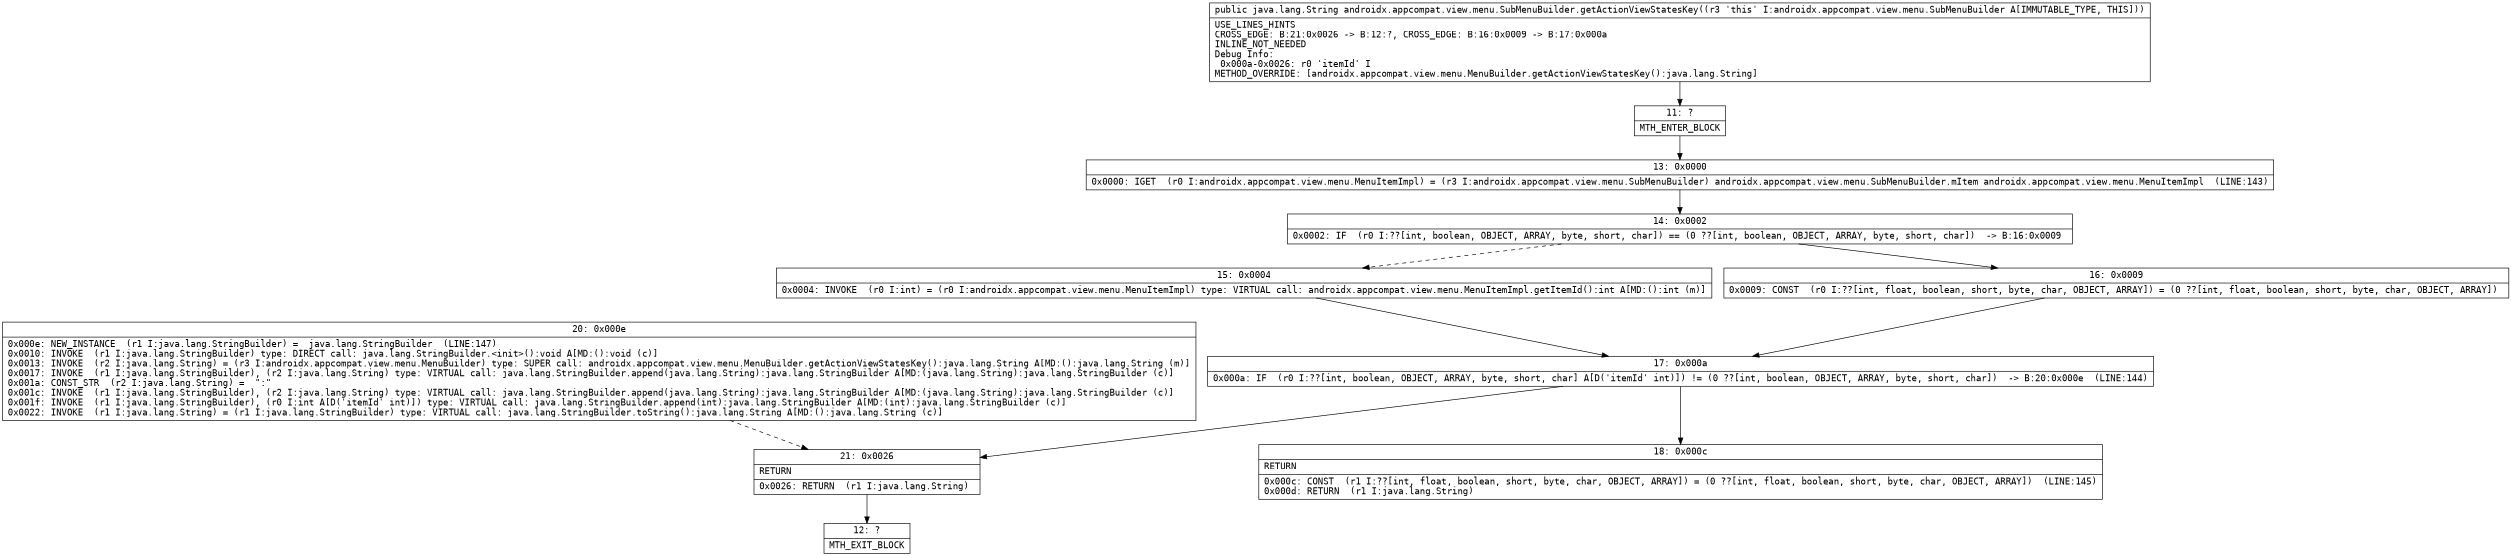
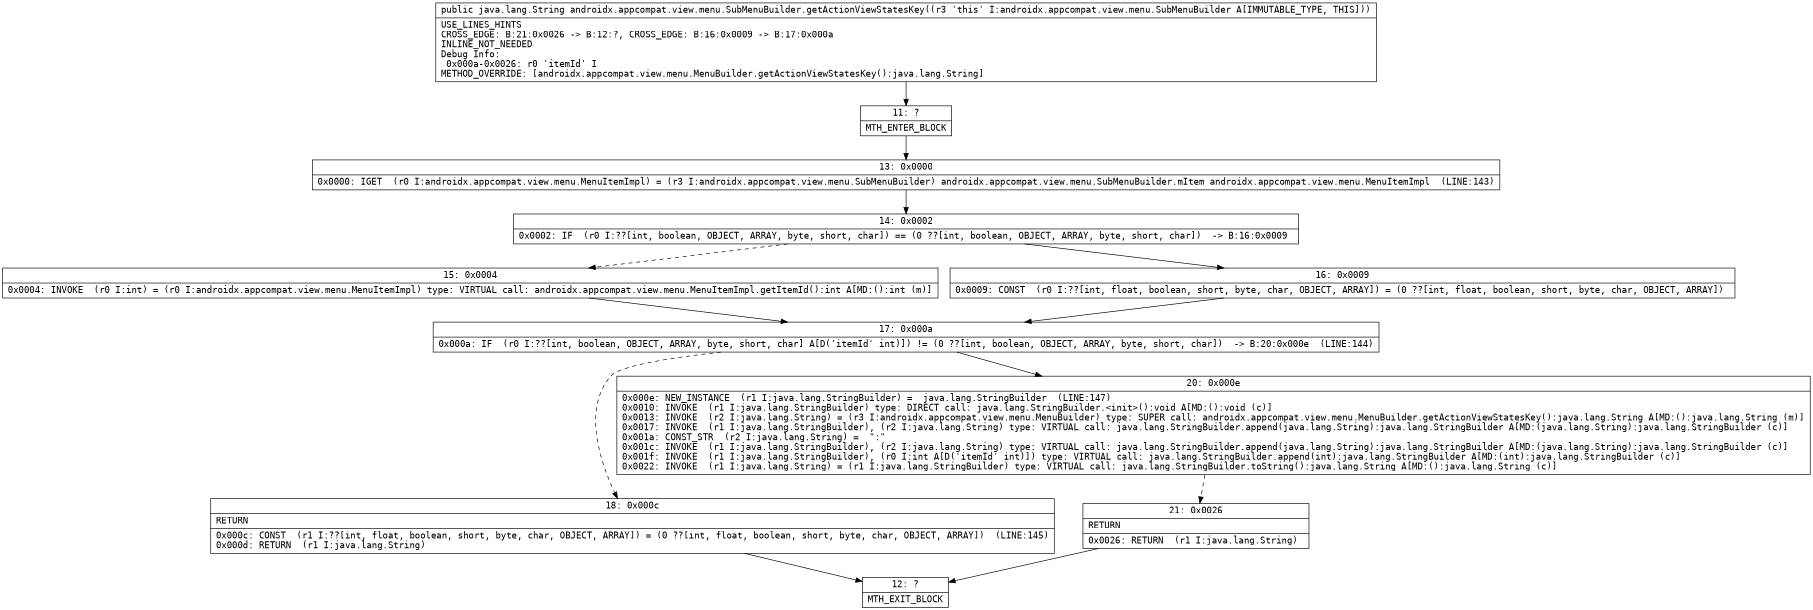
edge "17: 0x000a" -> "18: 0x000c": style solid -> dashed
edge "17: 0x000a" -> "21: 0x0026": now "17: 0x000a" -> "20: 0x000e"
edge "18: 0x000c" -> "12: ?": added
